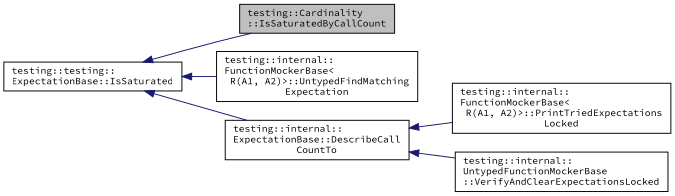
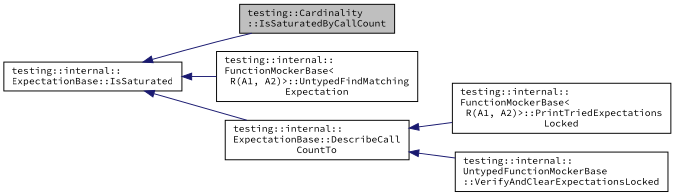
node "testing::testing:: ExpectationBase::IsSaturated": label "testing::testing:: ExpectationBase::IsSaturated" -> "testing::internal:: ExpectationBase::IsSaturated"
